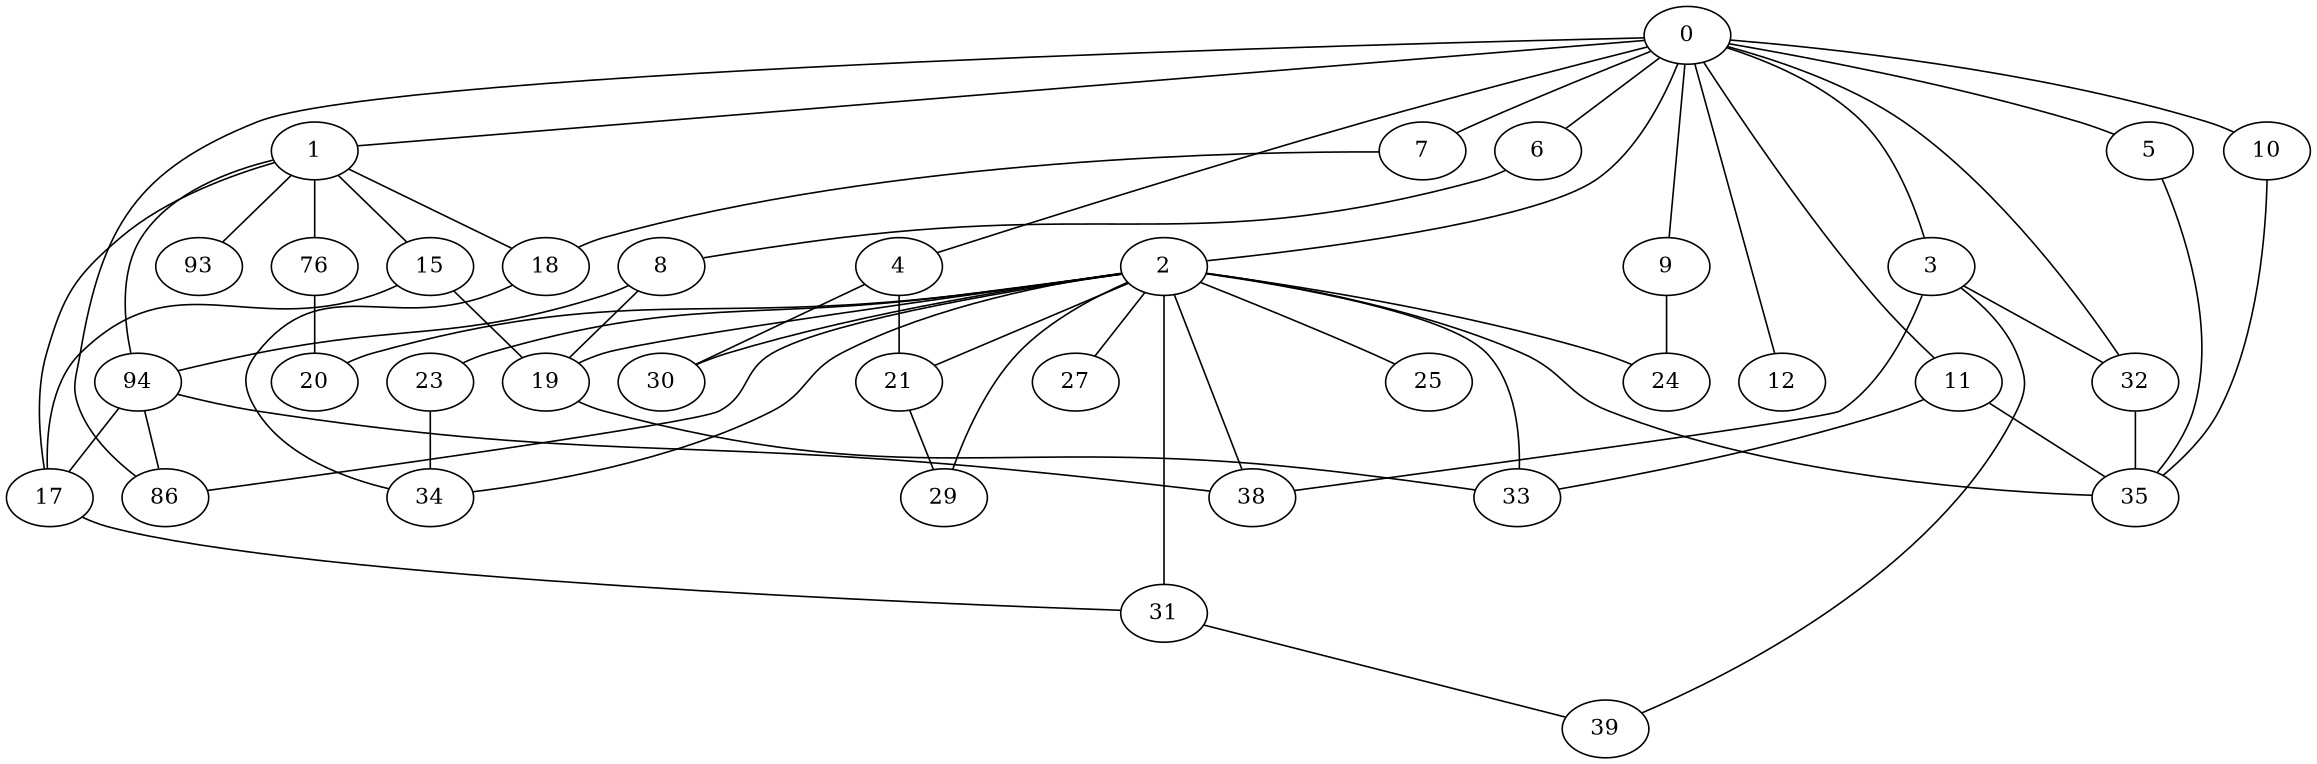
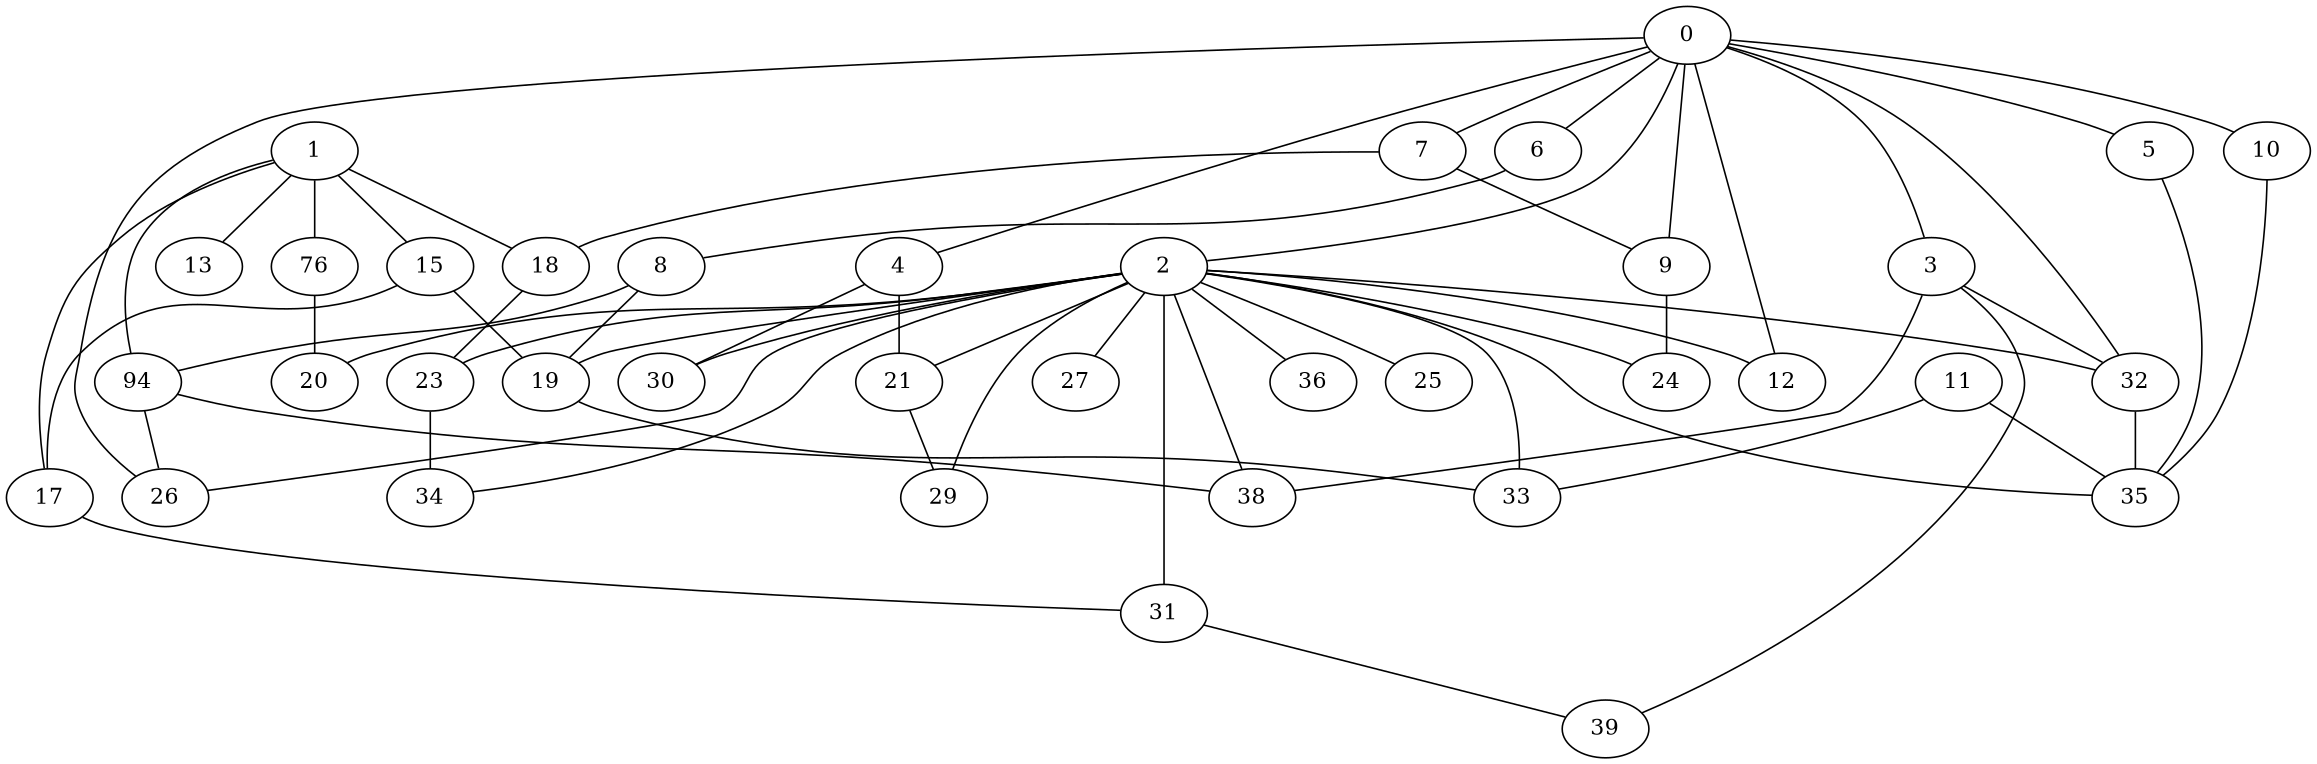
edge "0" -- "1": removed
edge "7" -- "9": added
edge "0" -- "11": removed
node "93": label "93" -> "13"
edge "2" -- "12": added
edge "2" -- "32": added
edge "18" -- "34": now "18" -- "23"
node "36": added
edge "94" -- "17": removed
node "86": label "86" -> "26"
